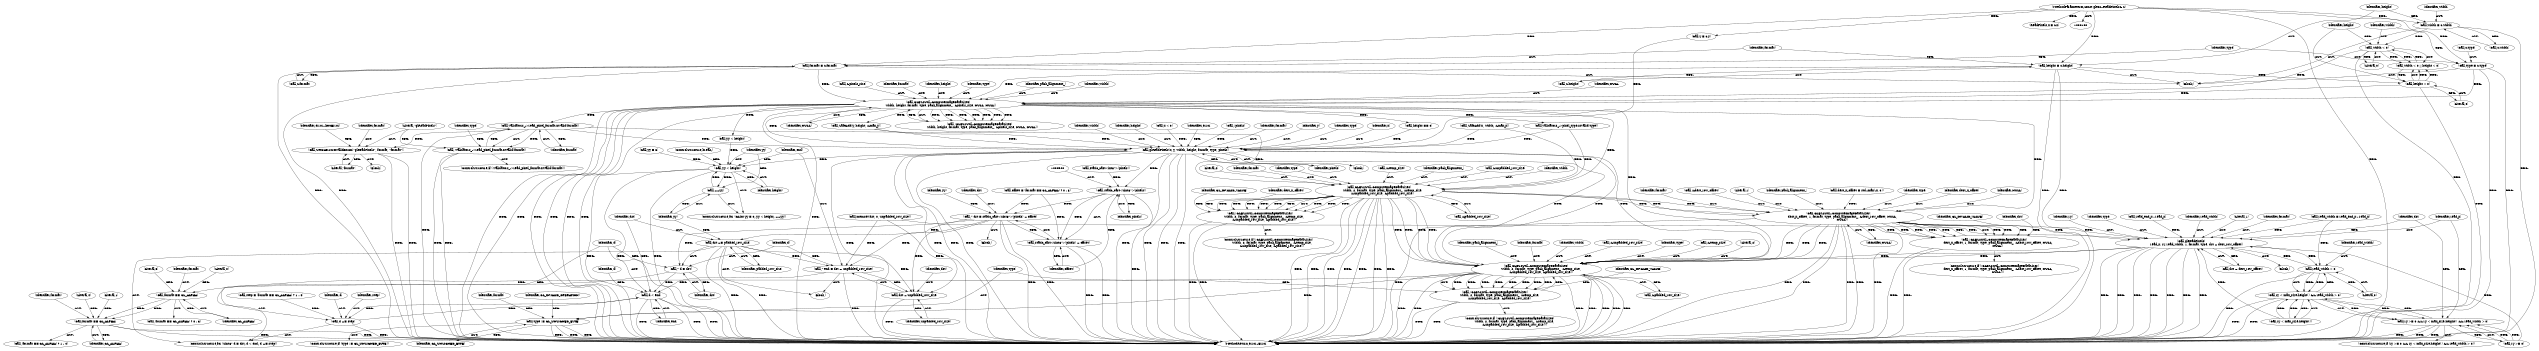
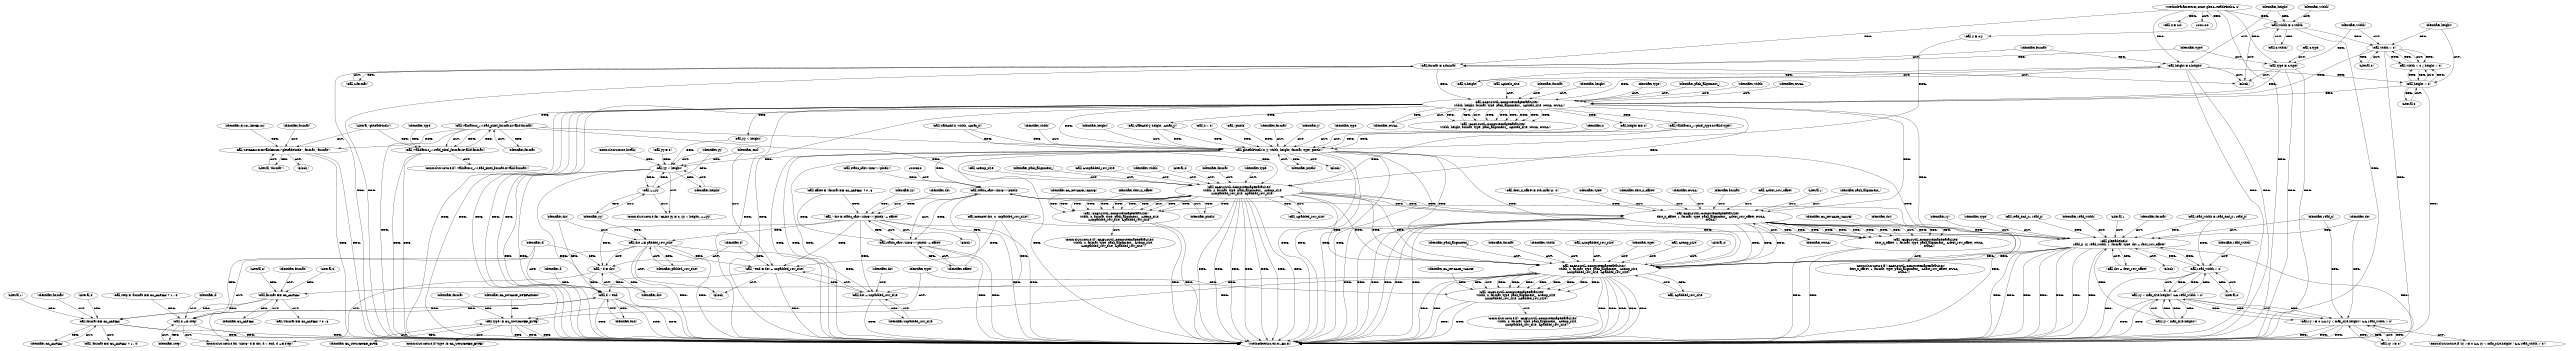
node "(ReadPixels,x = c.x)": label "(ReadPixels,x = c.x)" -> "(Call,x = c.x)"
node "(Identifier,error)": removed
edge "(Call,d += step)" -> "(Identifier,step)": added, label "CFG:"
